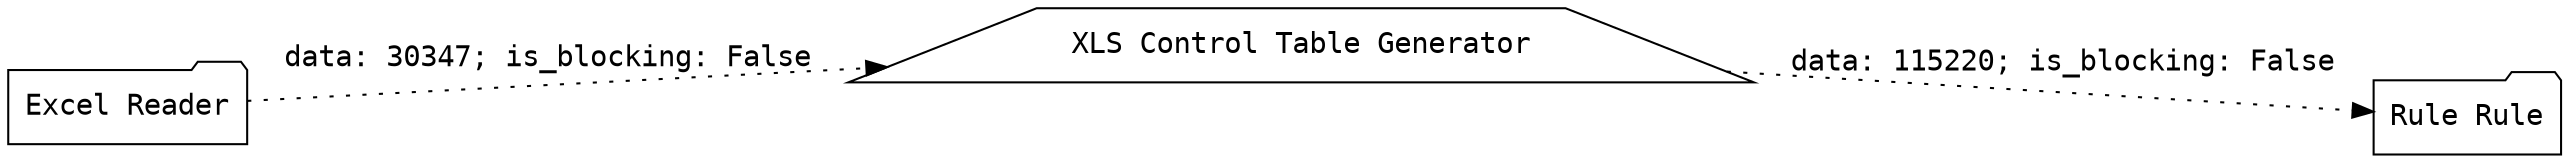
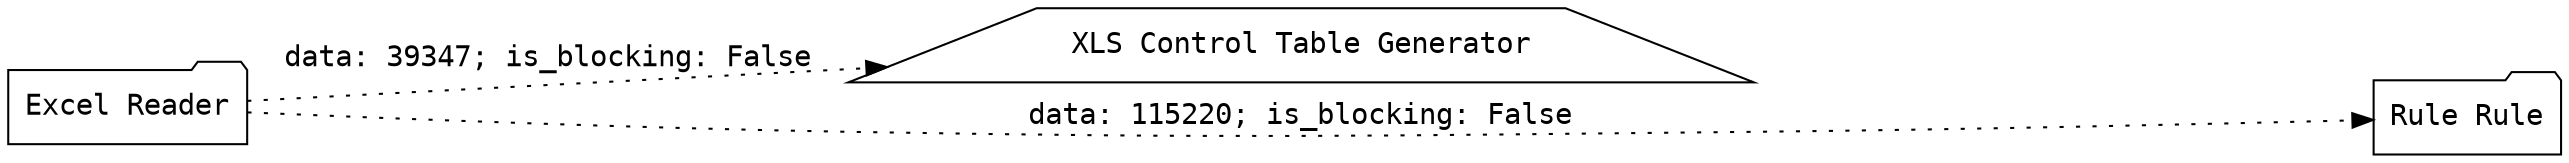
edge "Excel Reader" -> "XLS Control Table Generator": label "data: 30347; is_blocking: False" -> "data: 39347; is_blocking: False"
edge "XLS Control Table Generator" -> "Rule Rule": now "Excel Reader" -> "Rule Rule"
